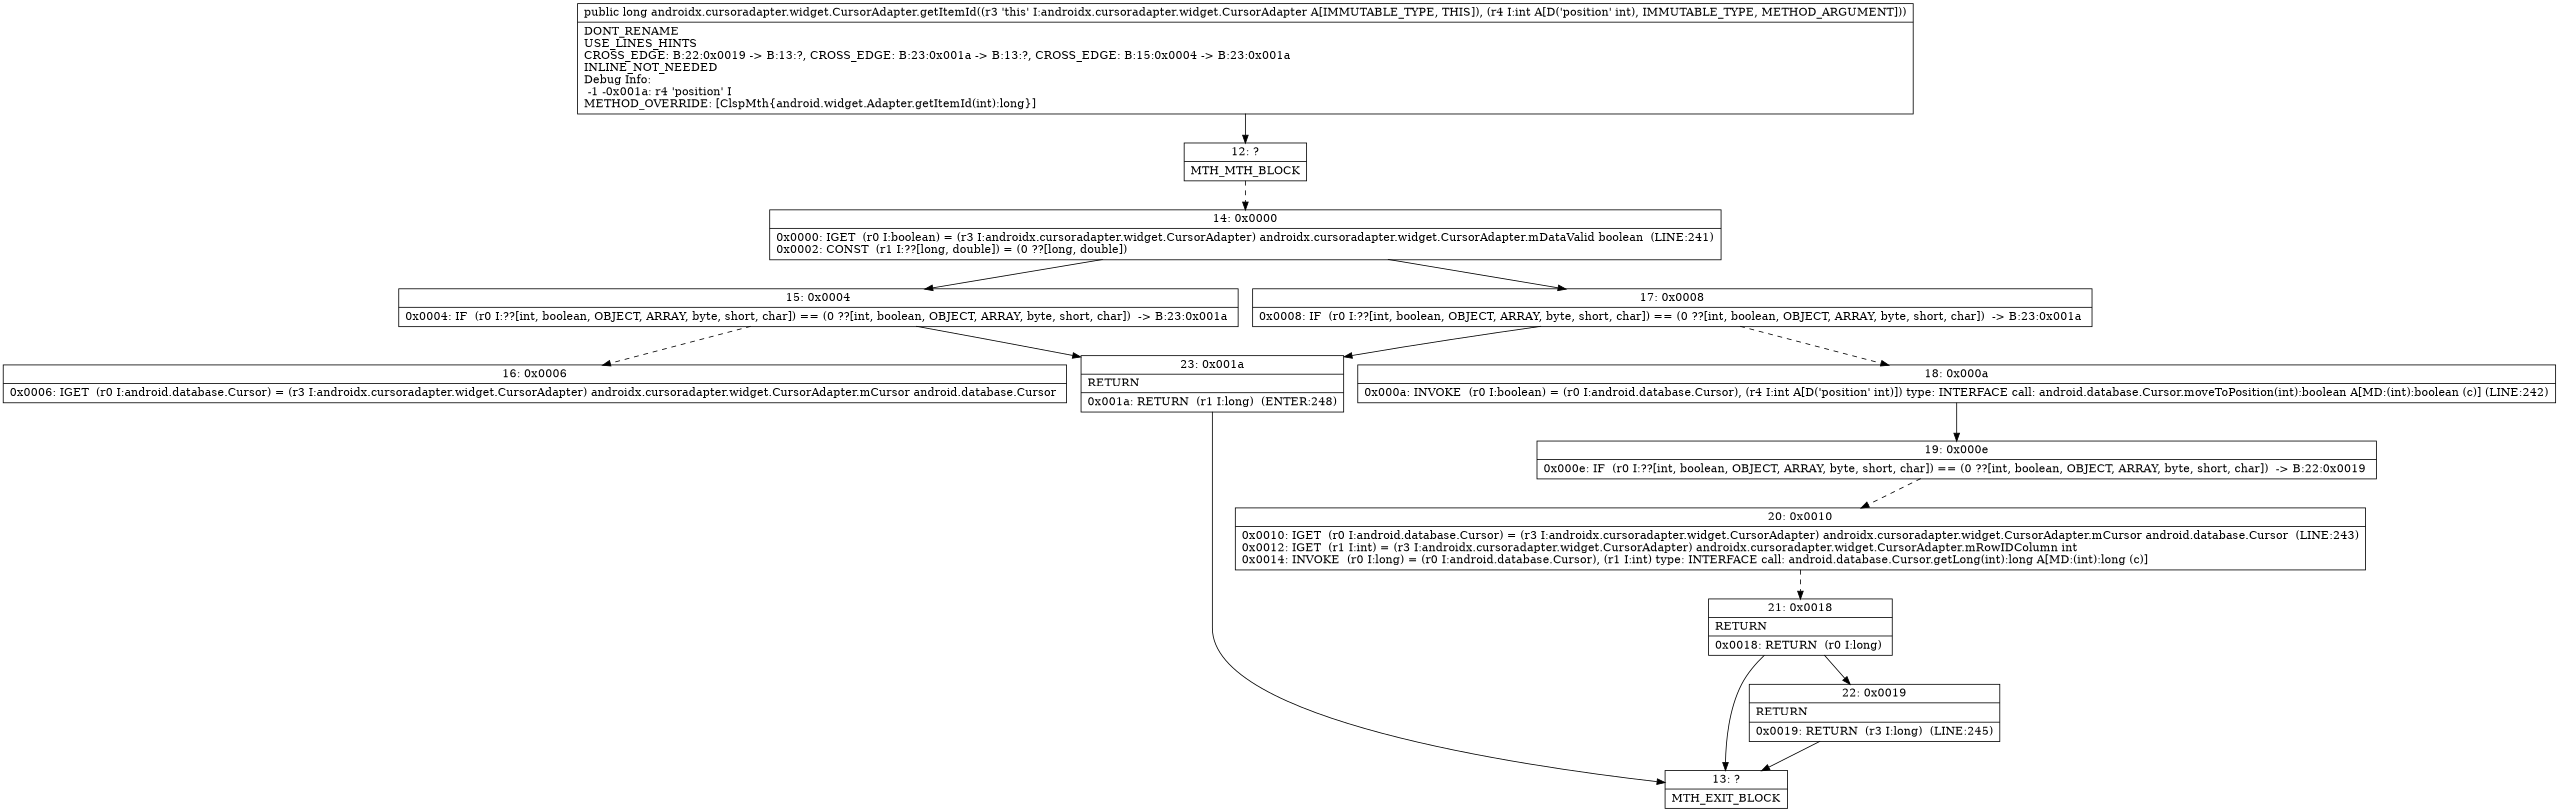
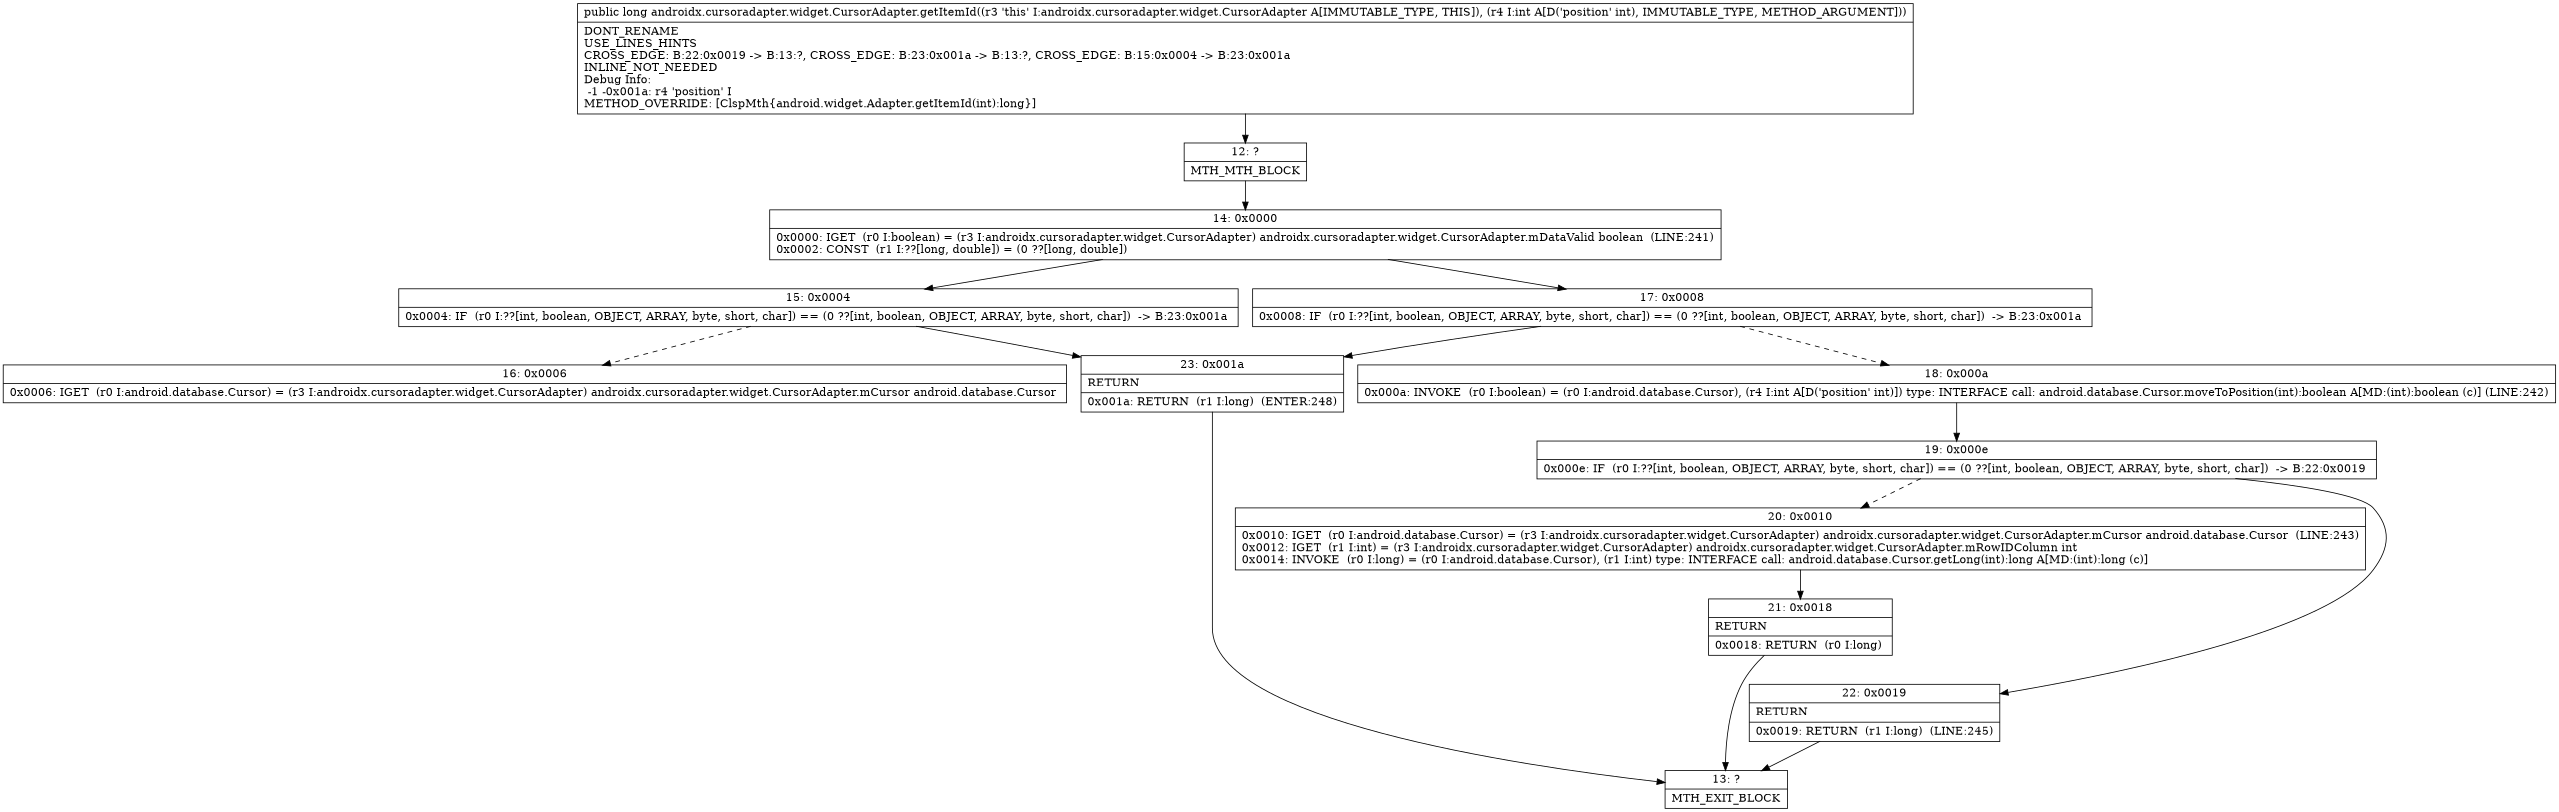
edge "12: ?" -> "14: 0x0000": style dashed -> solid
edge "20: 0x0010" -> "21: 0x0018": style dashed -> solid
edge "21: 0x0018" -> "22: 0x0019": now "19: 0x000e" -> "22: 0x0019"
node "22: 0x0019": text "0x0019: RETURN  (r3 I:long)  (LINE:245)" -> "0x0019: RETURN  (r1 I:long)  (LINE:245)"
